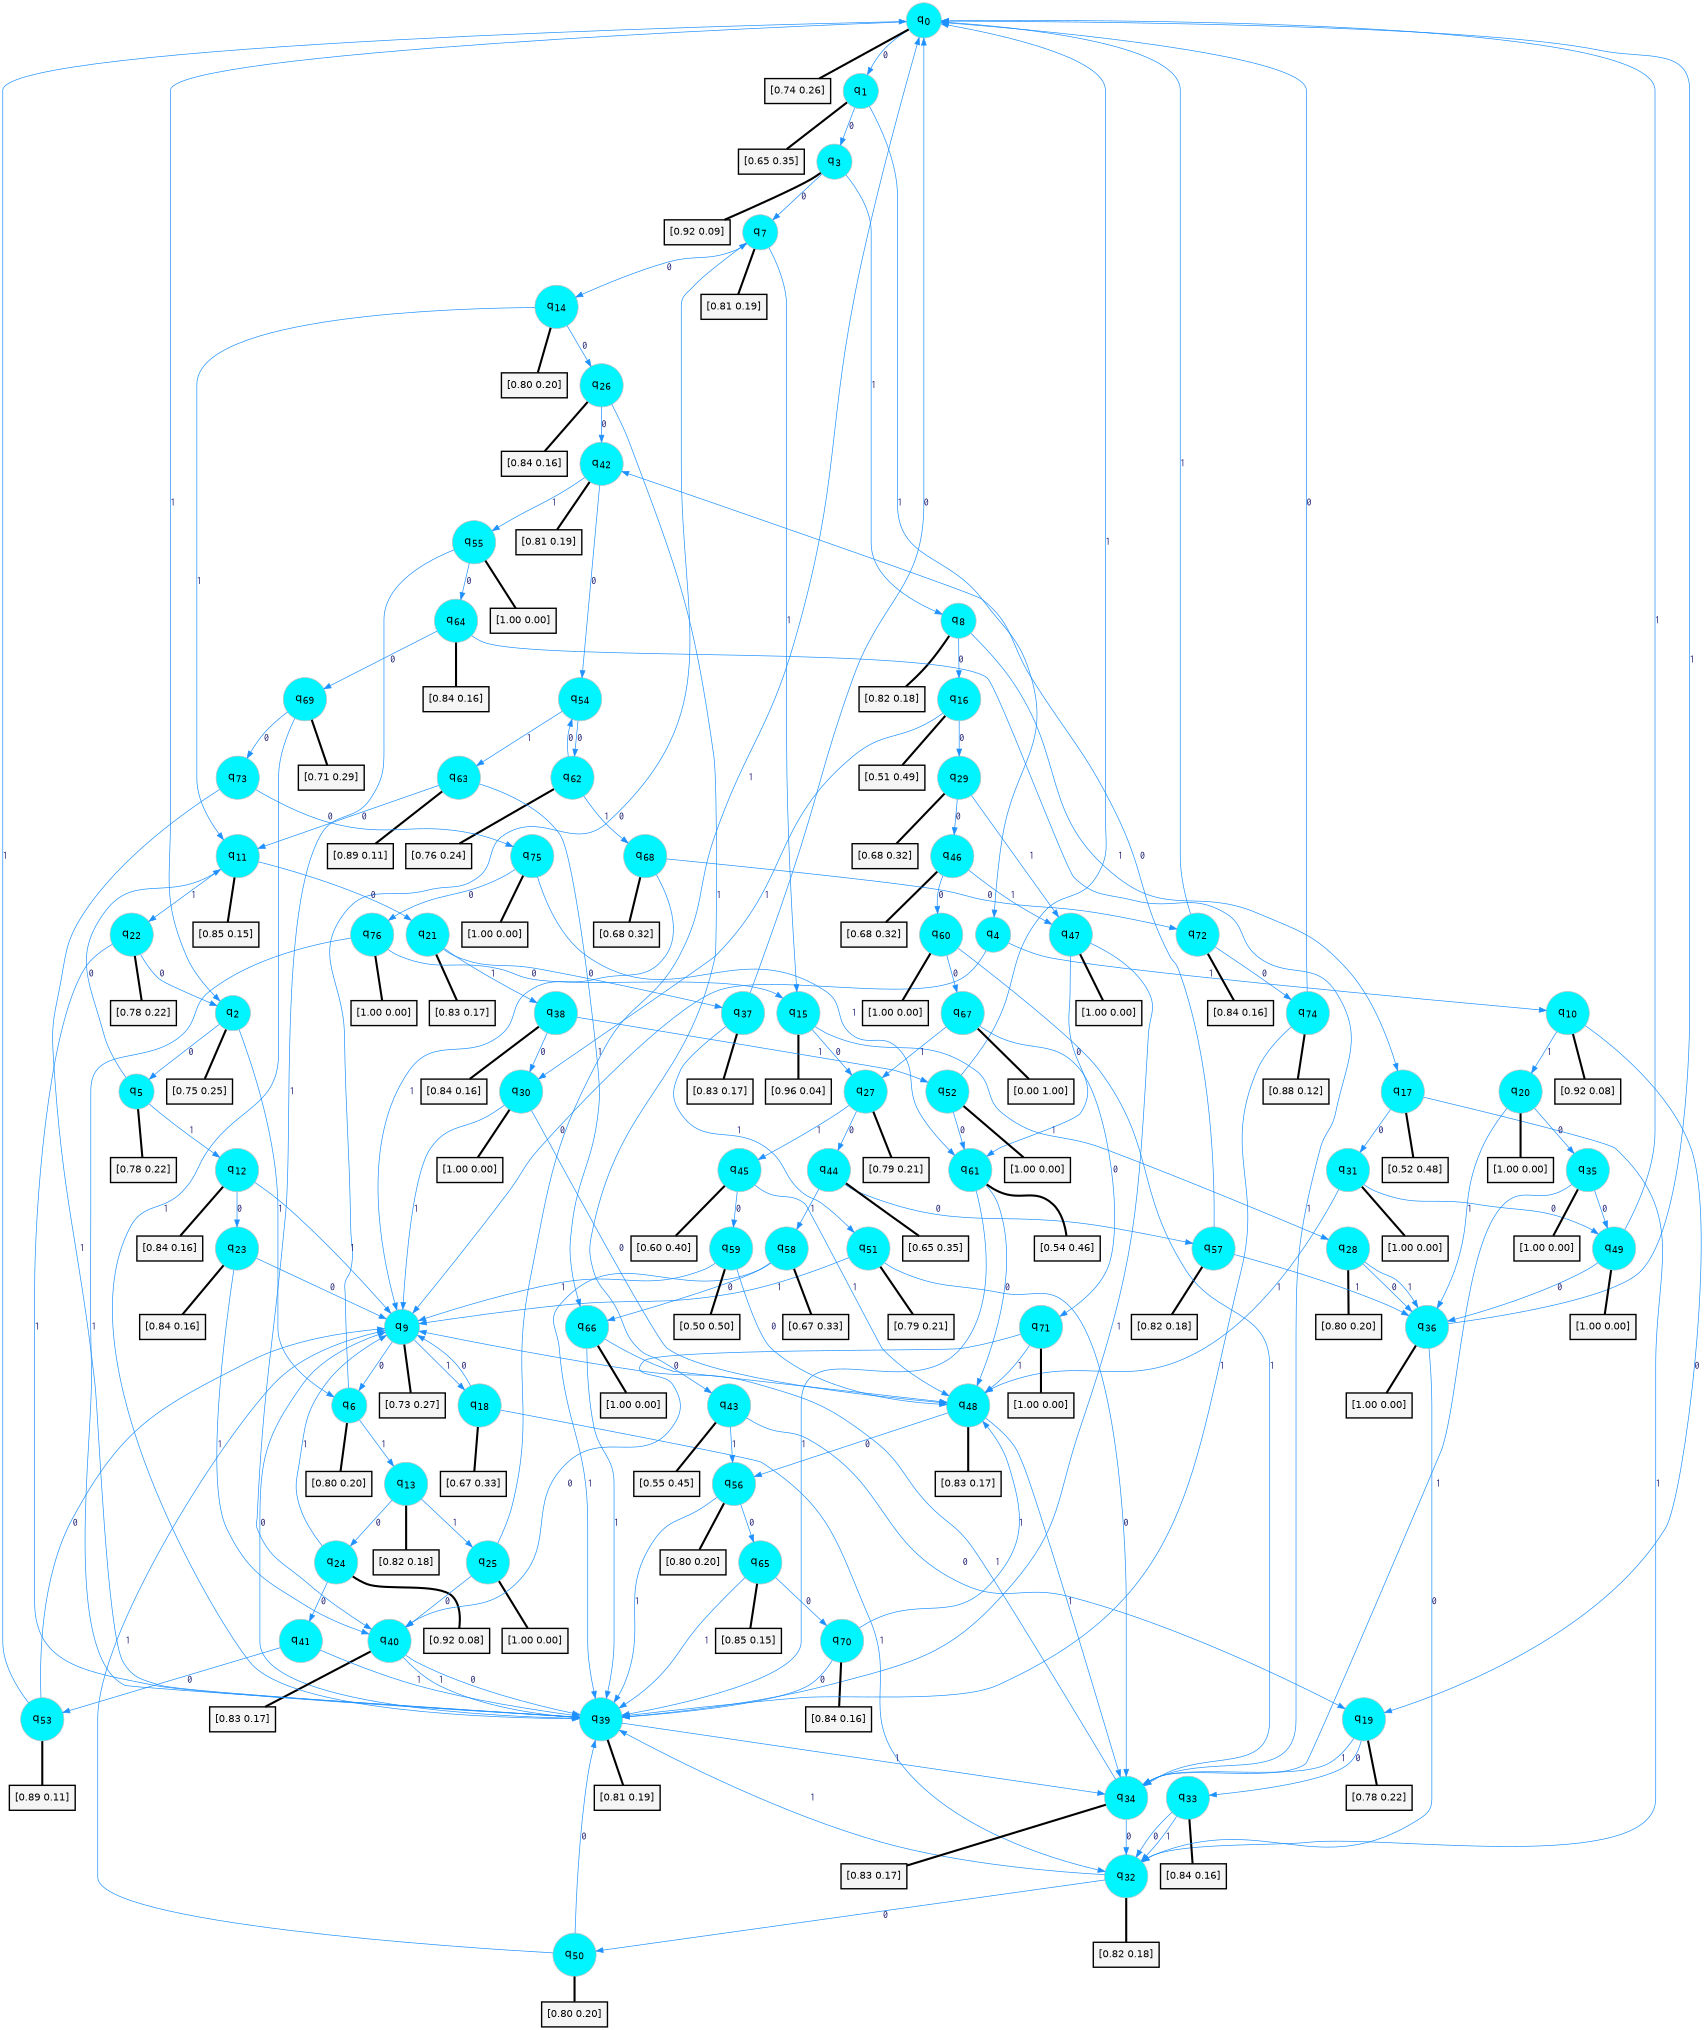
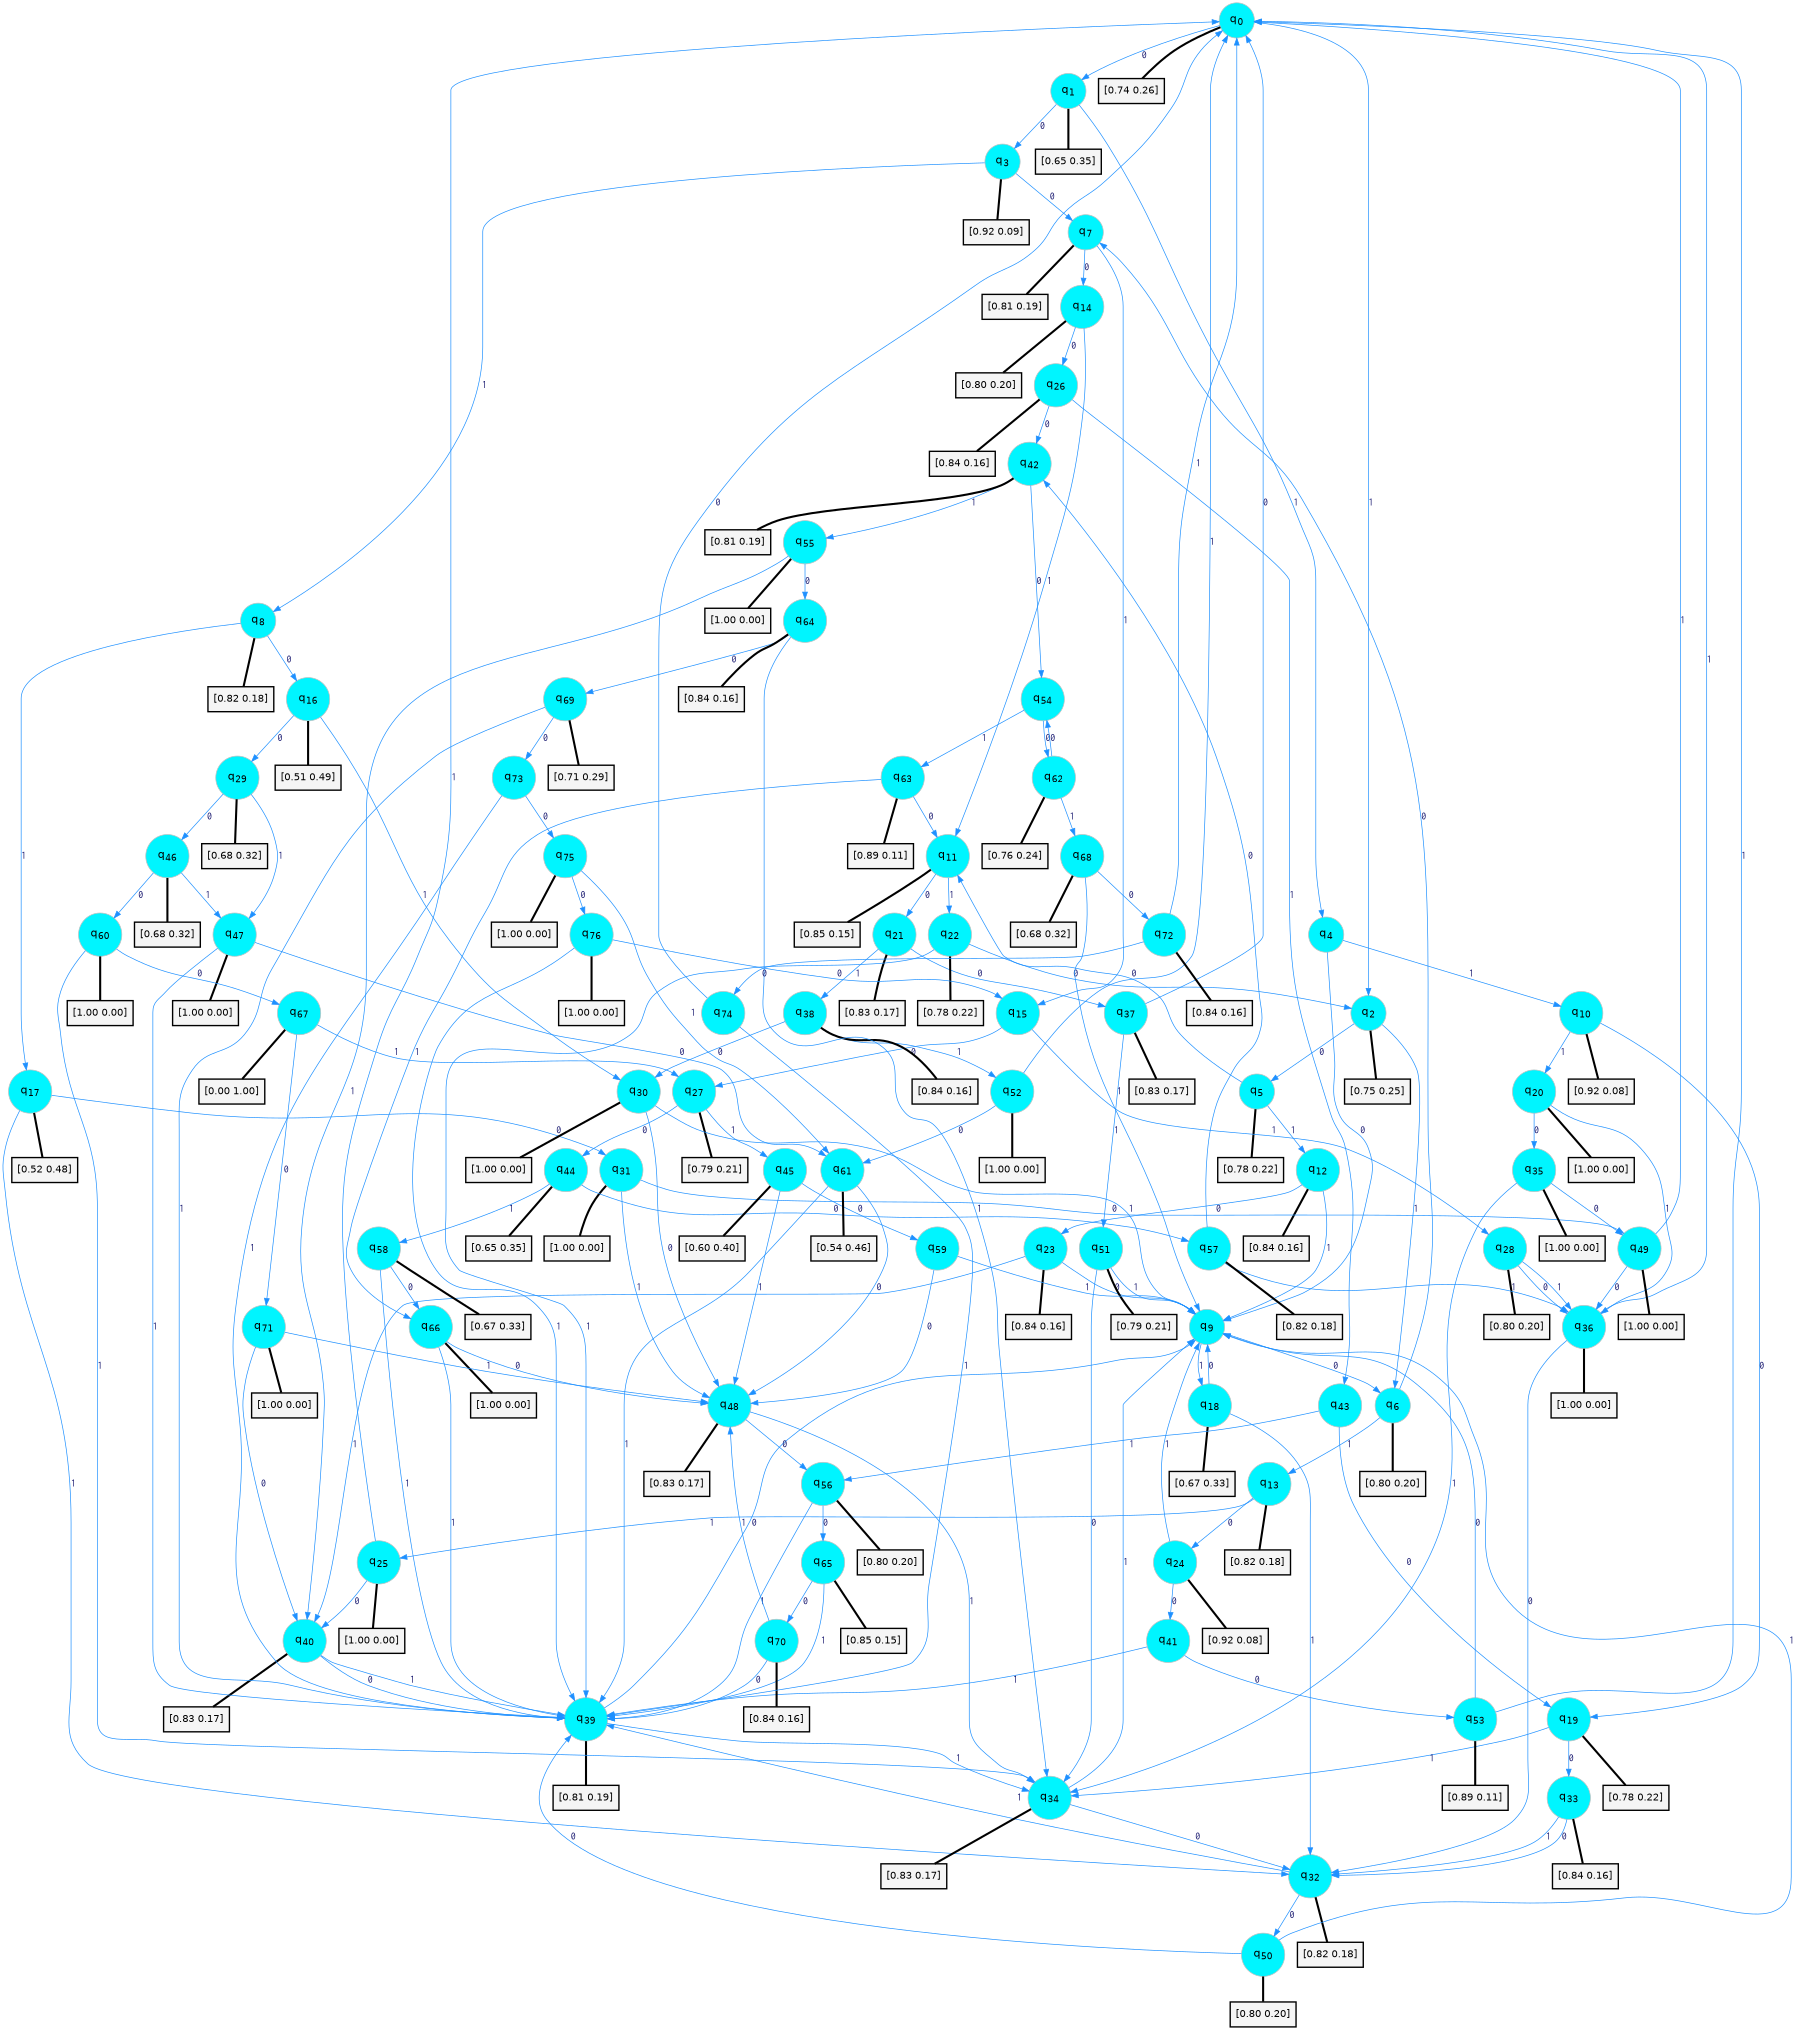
node "[0.96 0.04]": removed
node "[0.88 0.12]": removed
node "[0.50 0.50]": removed
node "[0.73 0.27]": removed
node "[0.55 0.45]": removed
